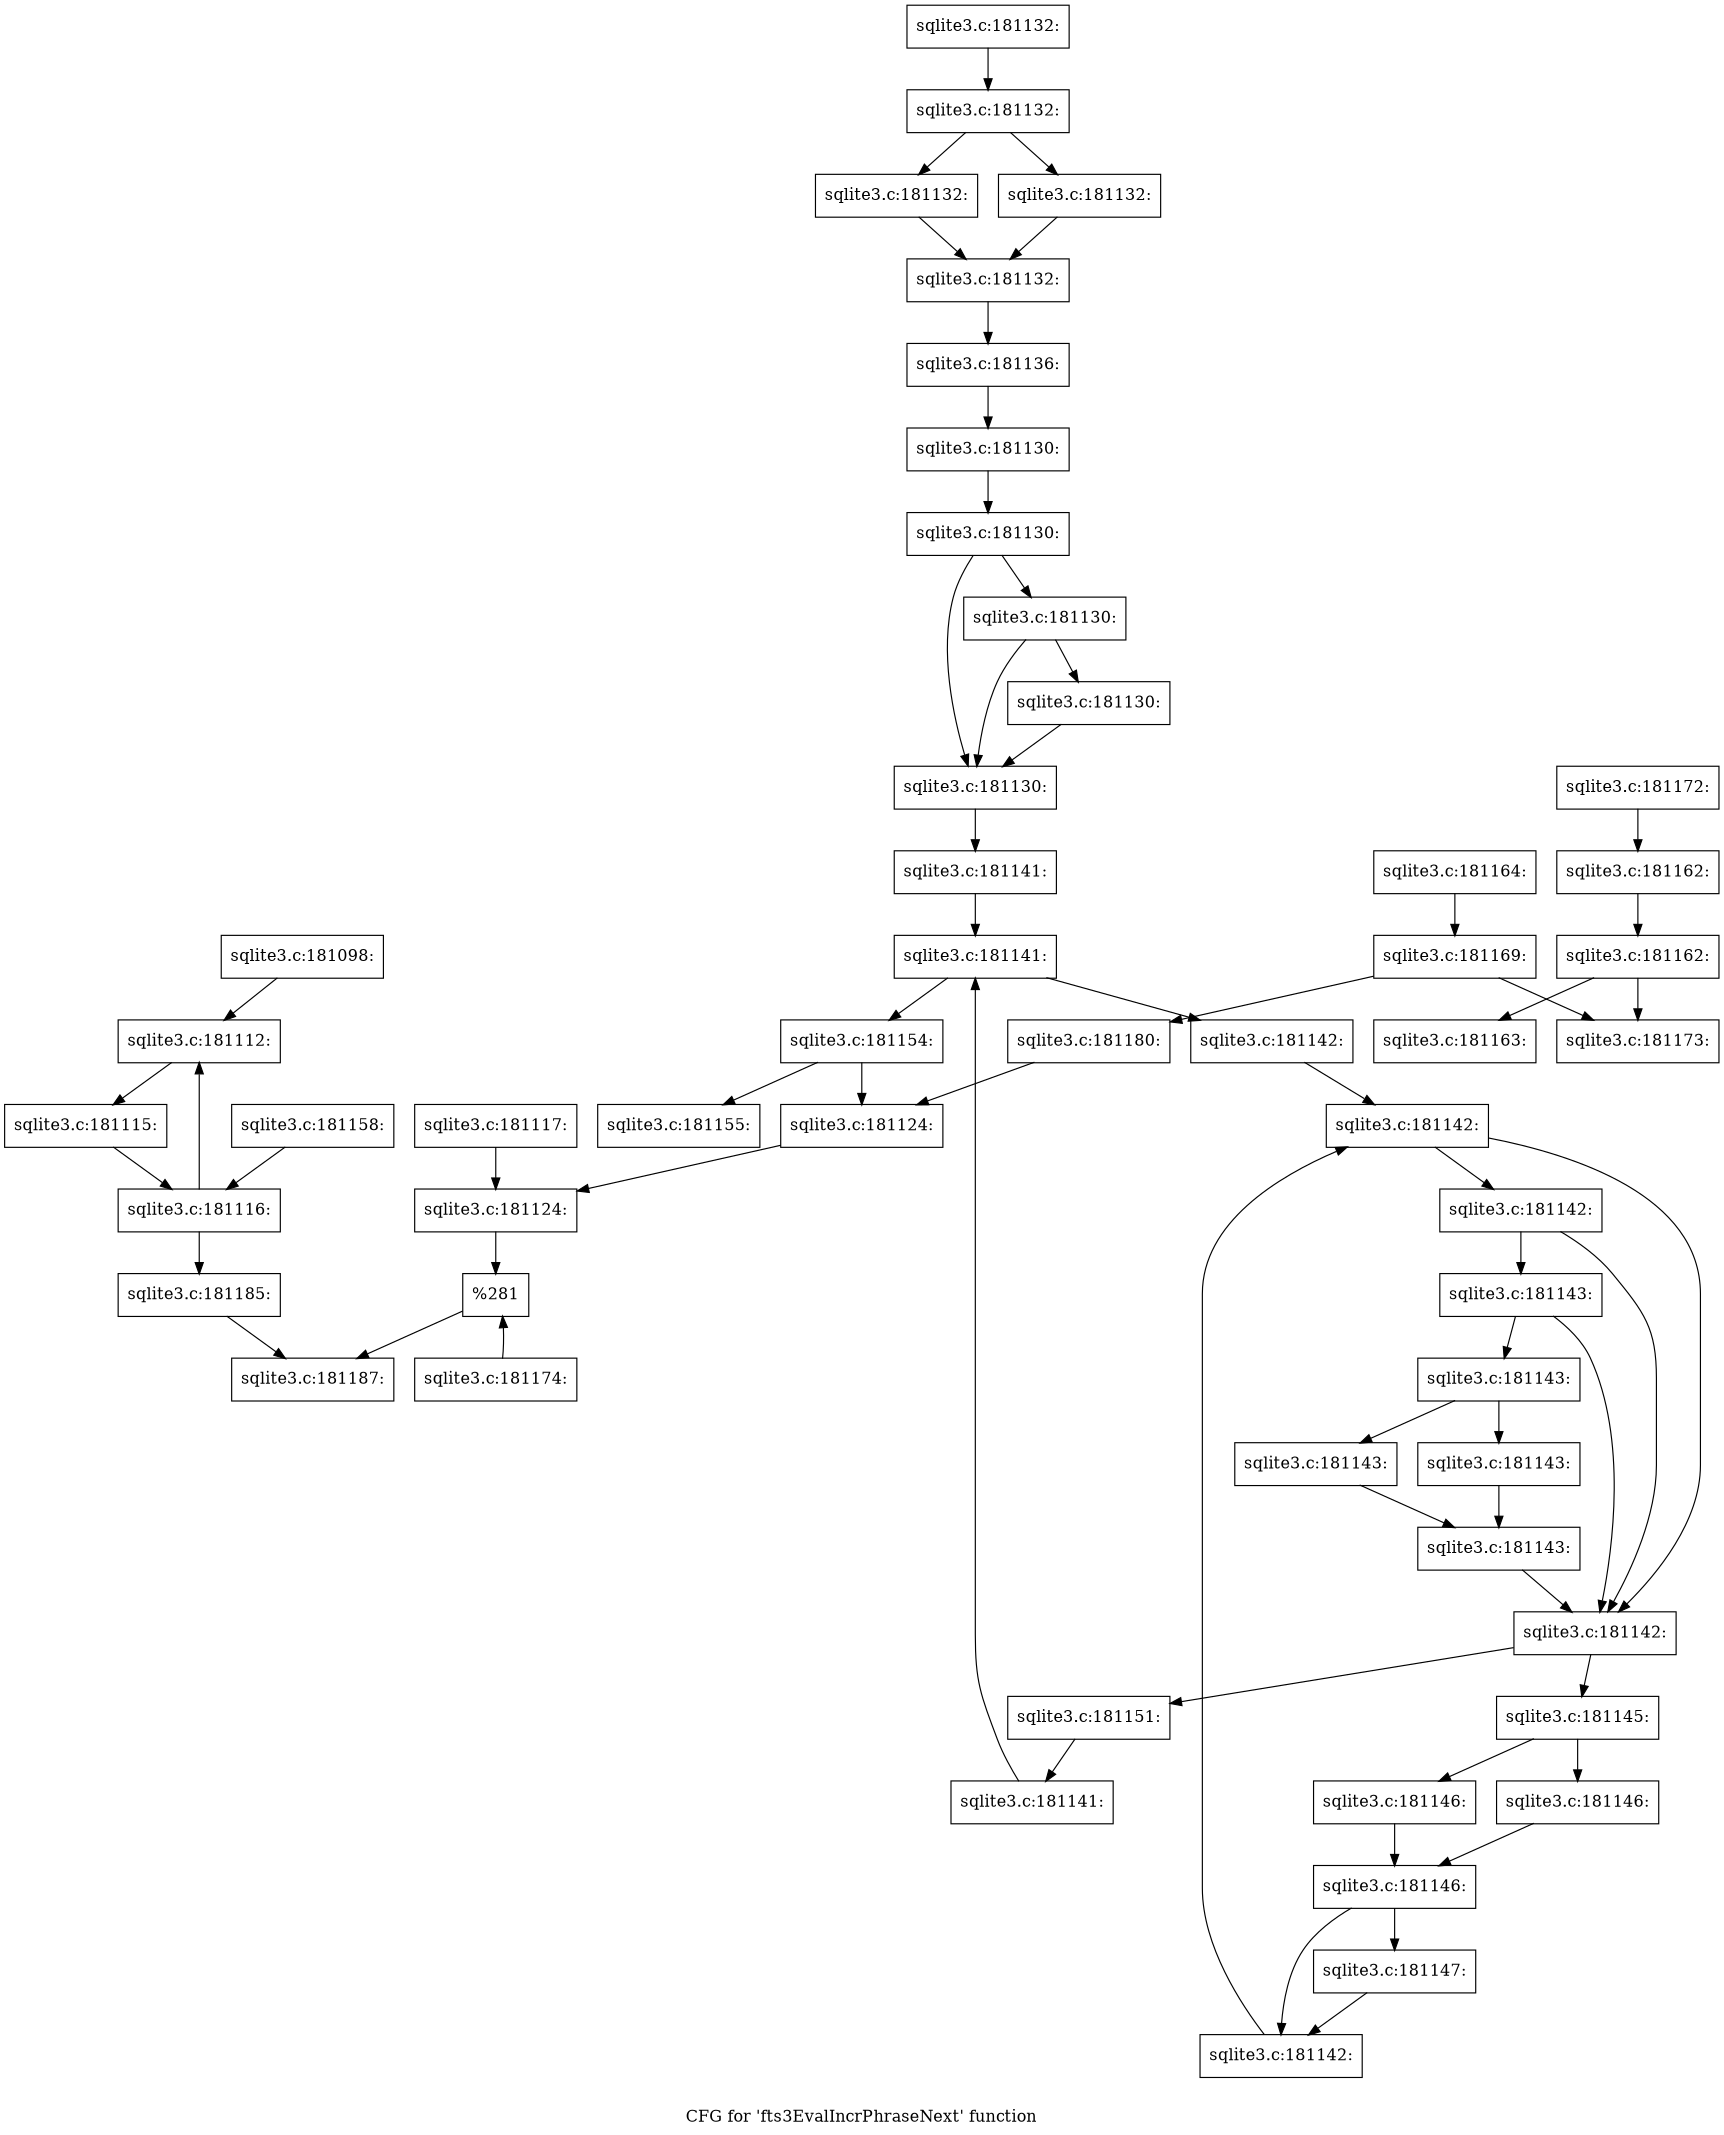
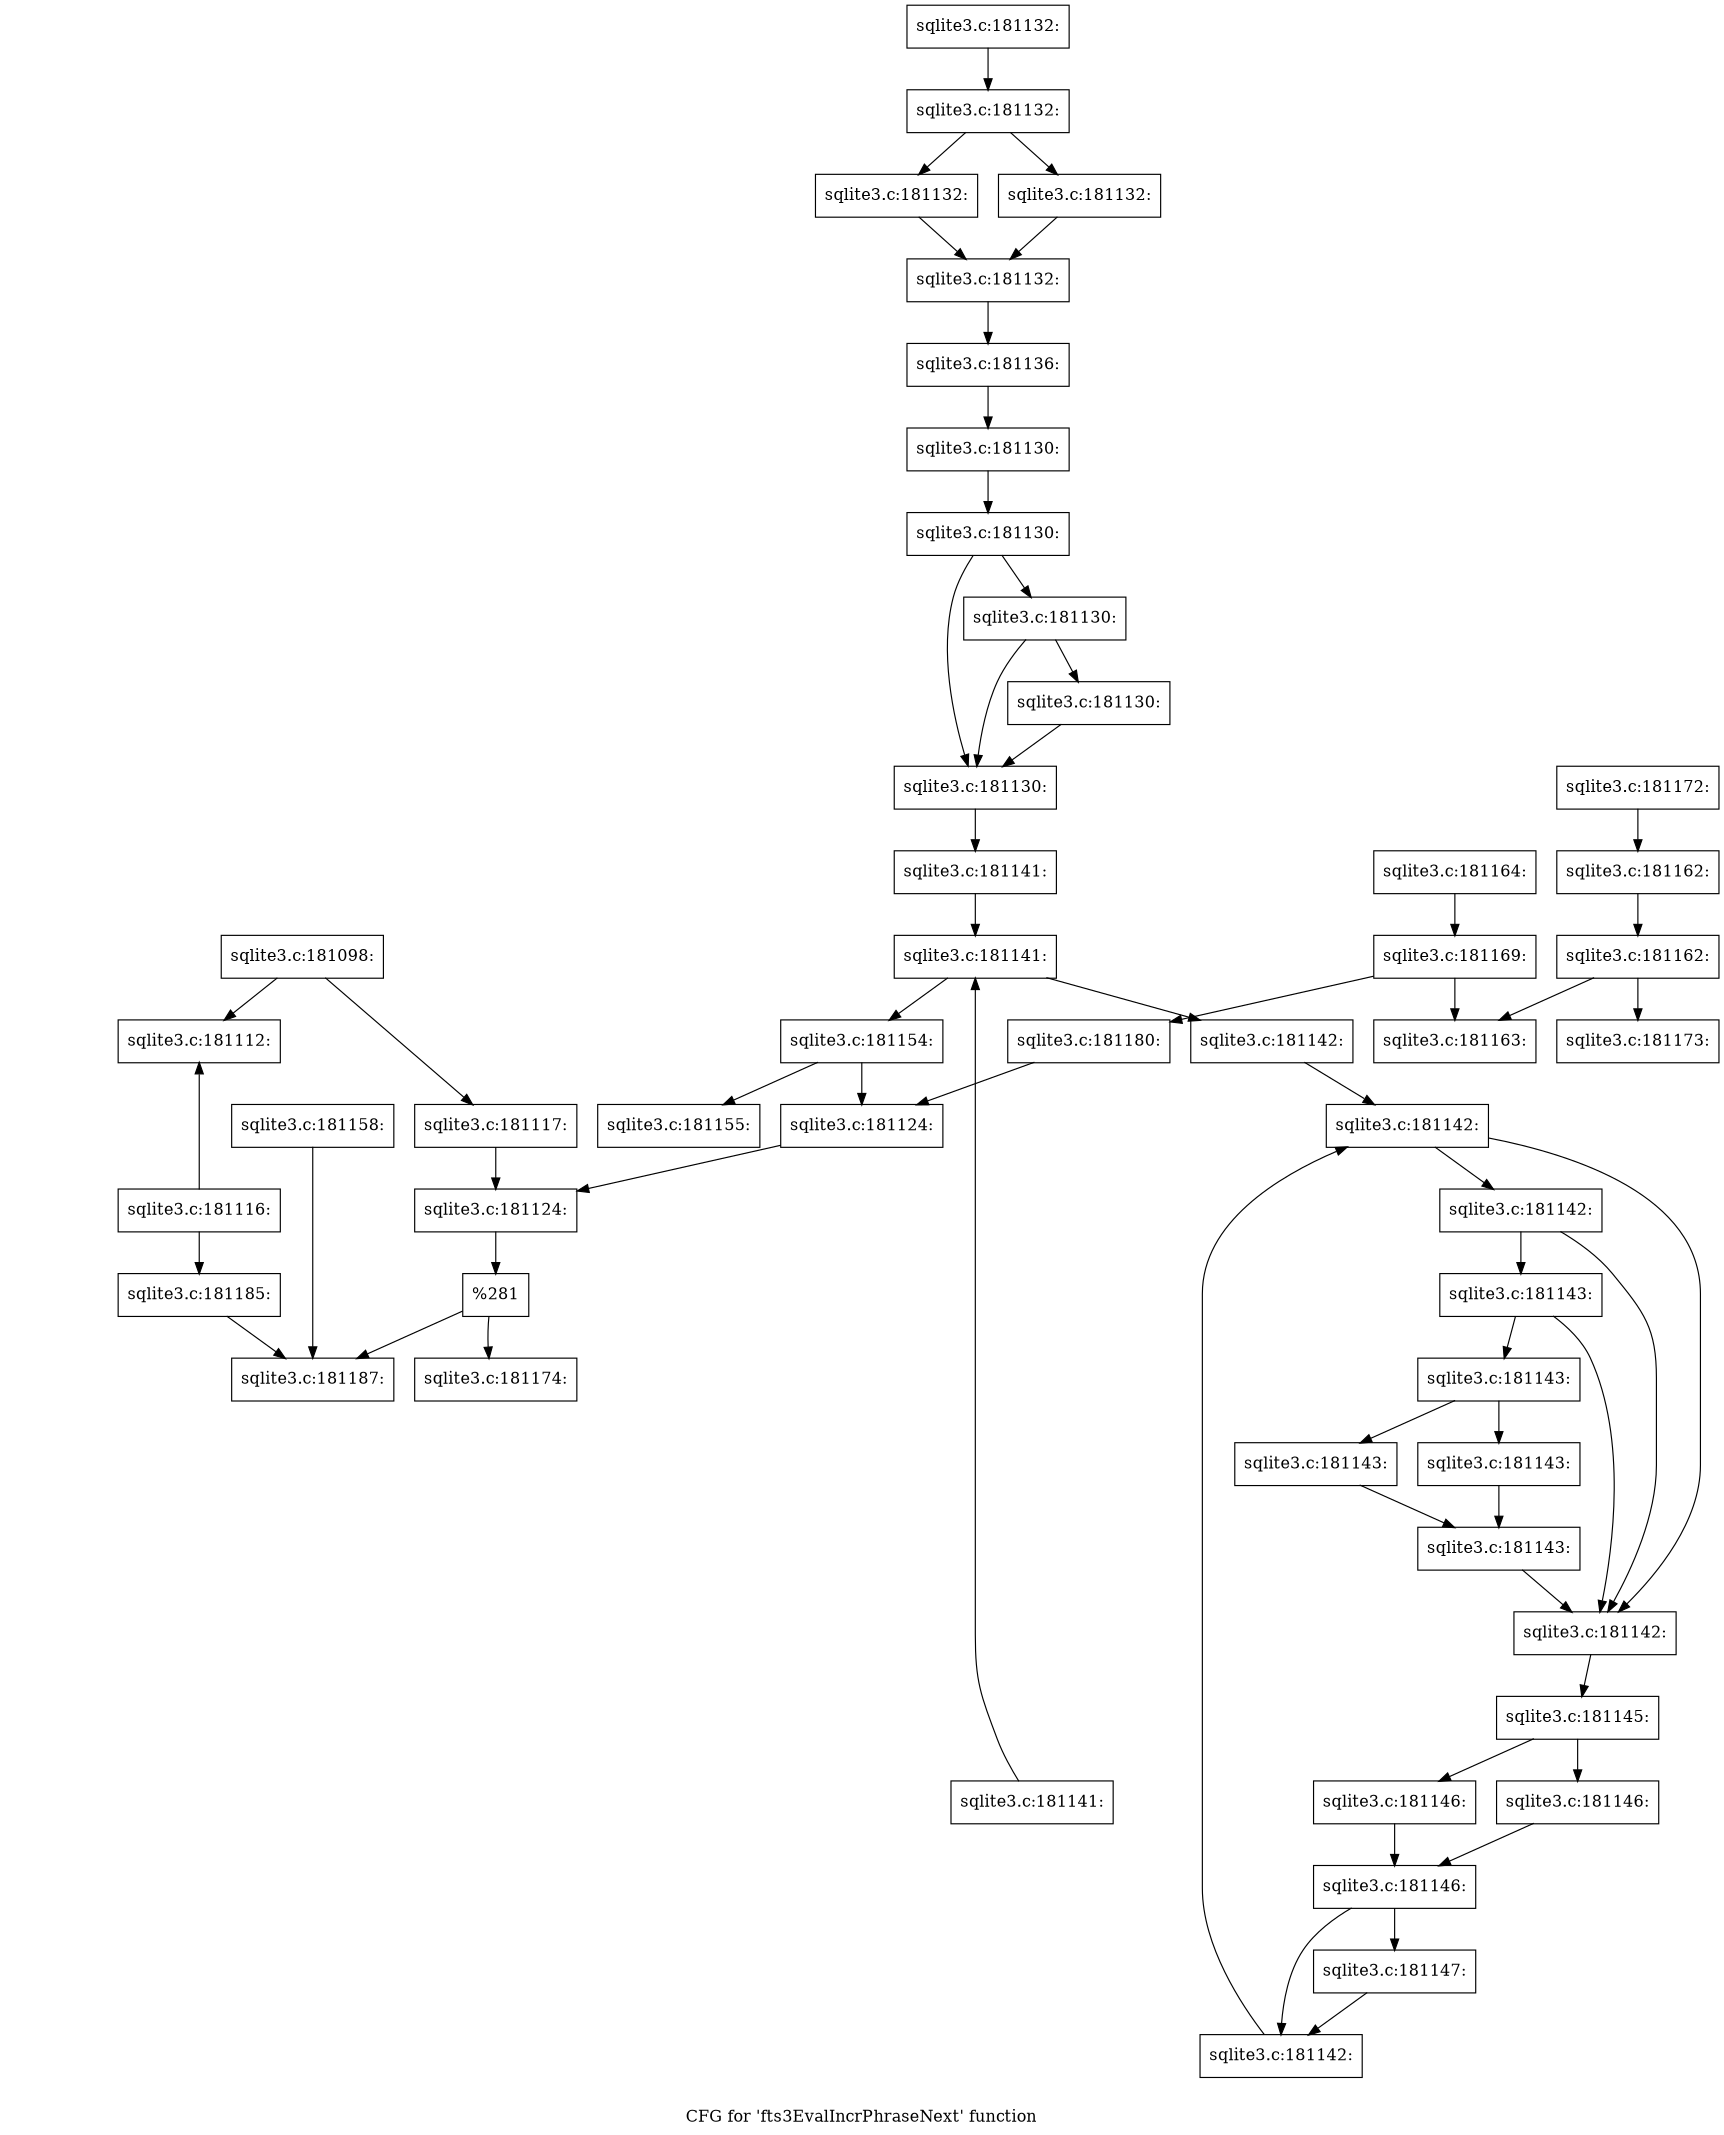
edge "sqlite3.c:181169:" -> "sqlite3.c:181173:": now "sqlite3.c:181169:" -> "sqlite3.c:181163:"
edge "sqlite3.c:181098:" -> "sqlite3.c:181117:": added
node "sqlite3.c:181115:": removed
edge "sqlite3.c:181158:" -> "sqlite3.c:181116:": now "sqlite3.c:181158:" -> "sqlite3.c:181187:"
edge "sqlite3.c:181174:" -> "%281": reversed
node "sqlite3.c:181151:": removed
